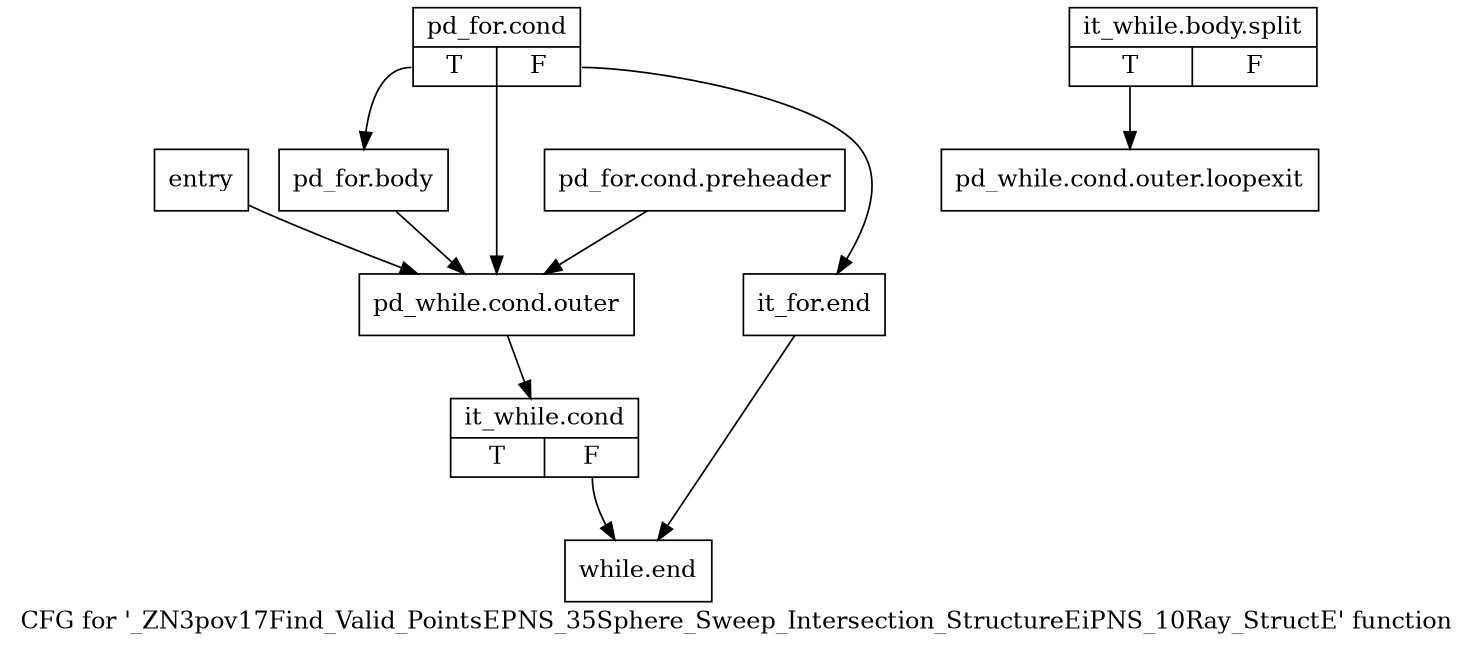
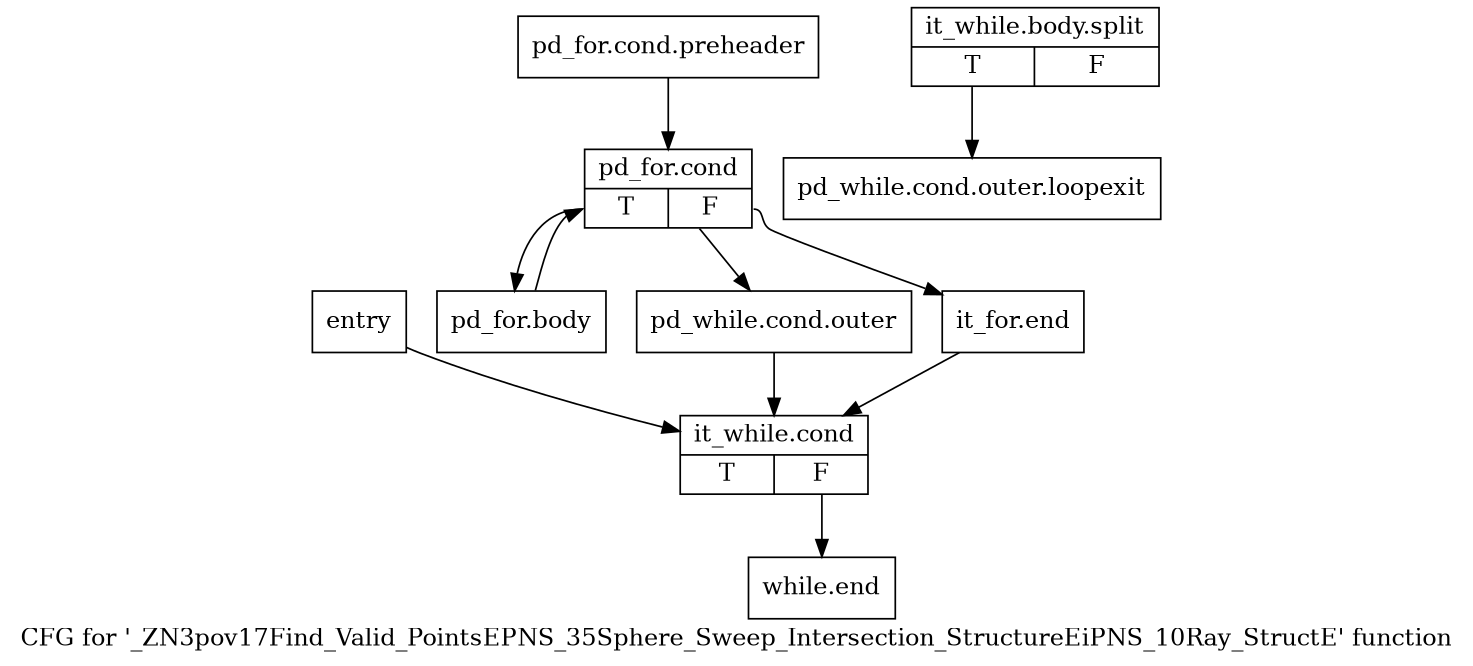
edge "pd_for.body" -> "pd_while.cond.outer": now "pd_for.body" -> "pd_for.cond"
edge "entry" -> "pd_while.cond.outer": now "entry" -> "it_while.cond"
edge "pd_for.cond.preheader" -> "pd_while.cond.outer": now "pd_for.cond.preheader" -> "pd_for.cond"
edge "it_for.end" -> "while.end": now "it_for.end" -> "it_while.cond"
